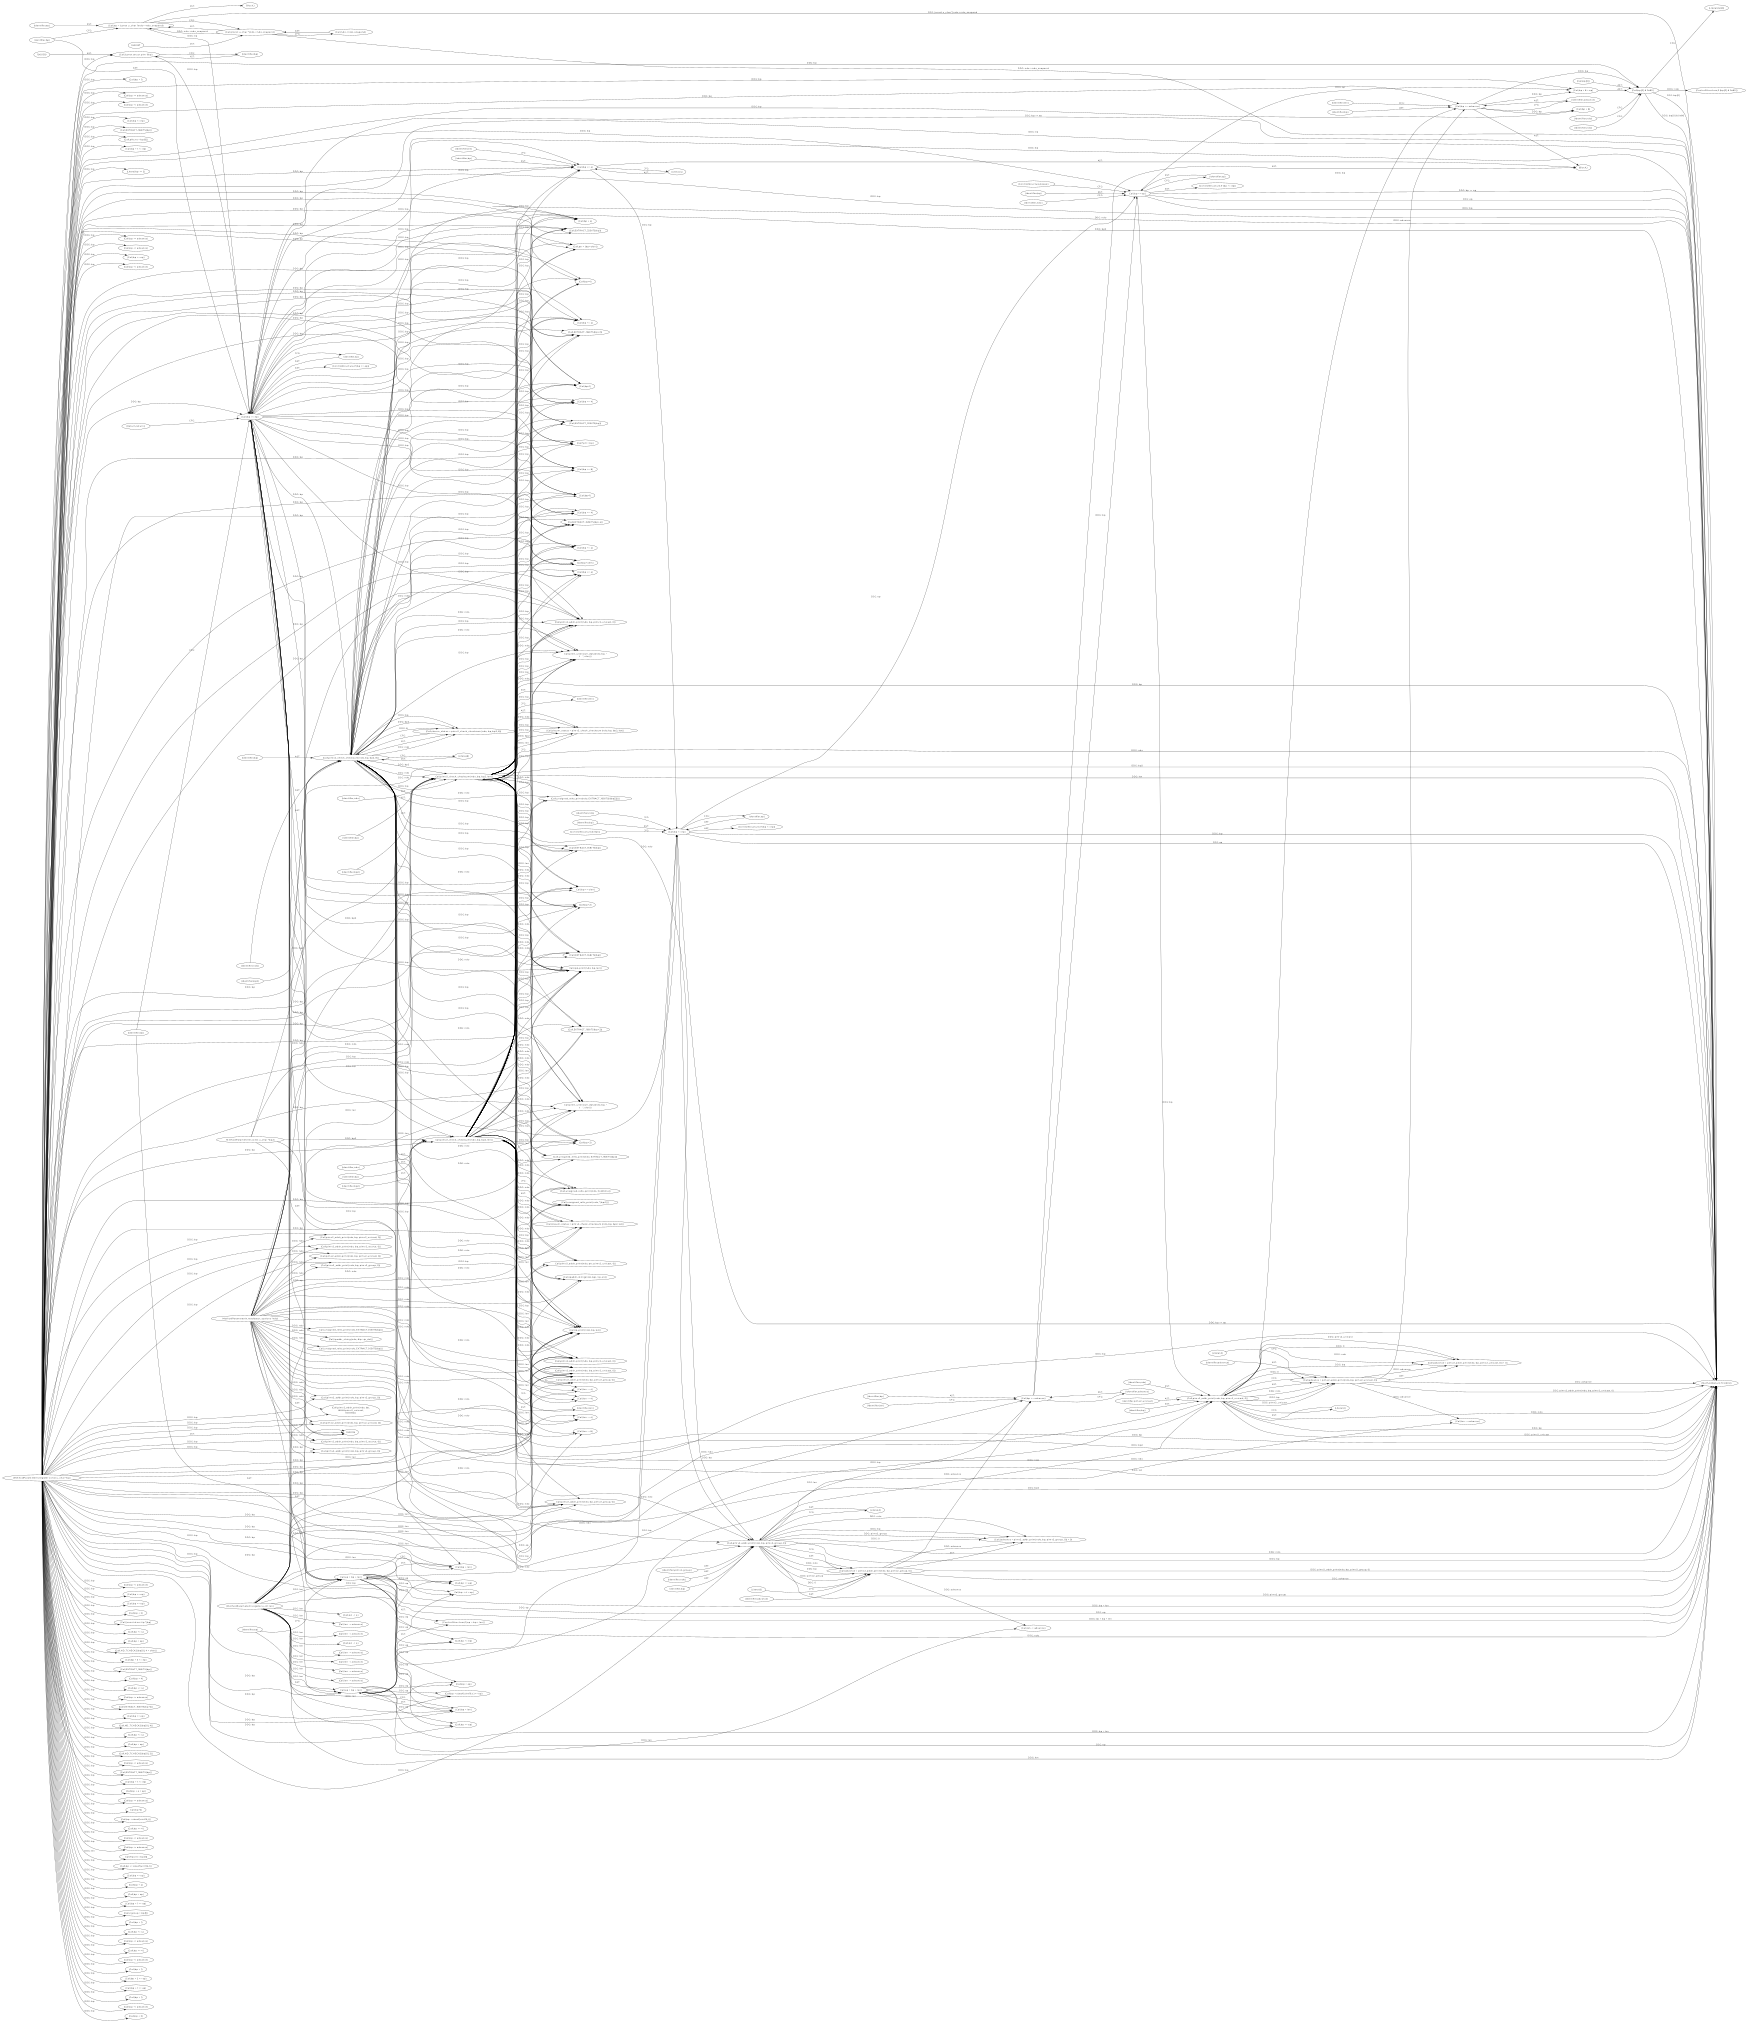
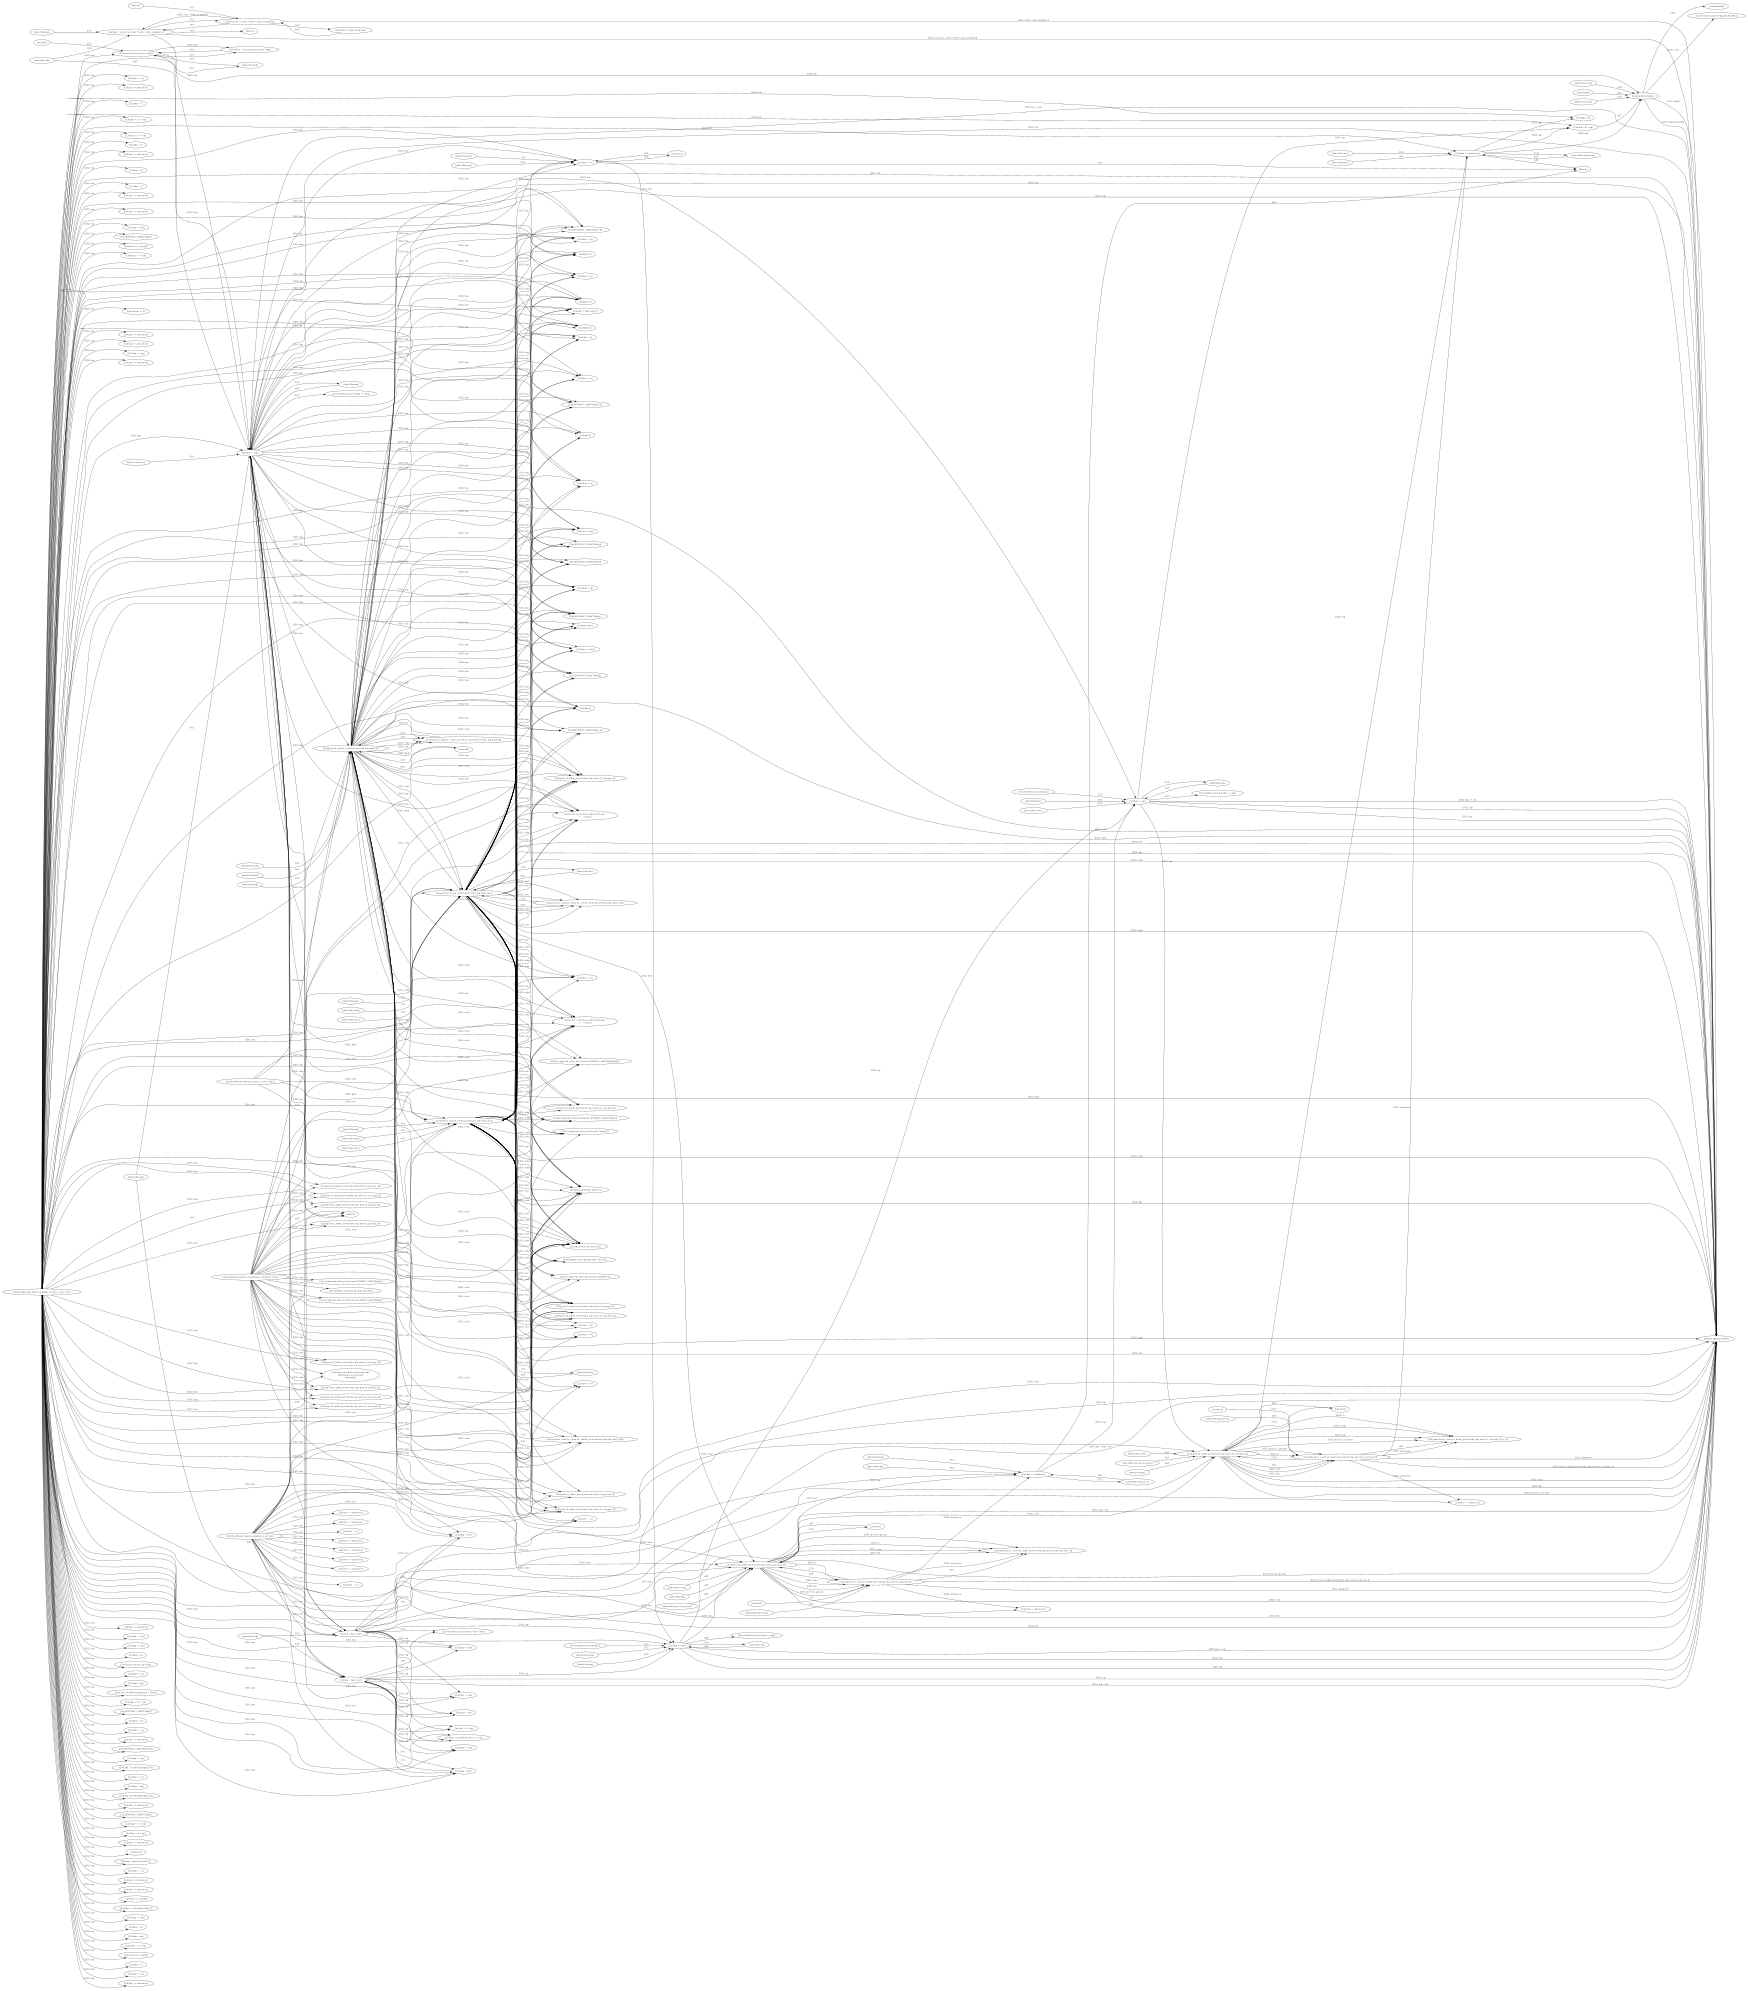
node "(Call,*pim = (const struct pim *)bp)": added
edge "(MethodParameterIn,register const u_char *bp)" -> "(Call,ip6_print(ndo, bp, len))": added, label "DDG: bp"
node "(MethodReturn,TCHECK)": label "(MethodReturn,TCHECK)" -> "(MethodReturn,RET)"
